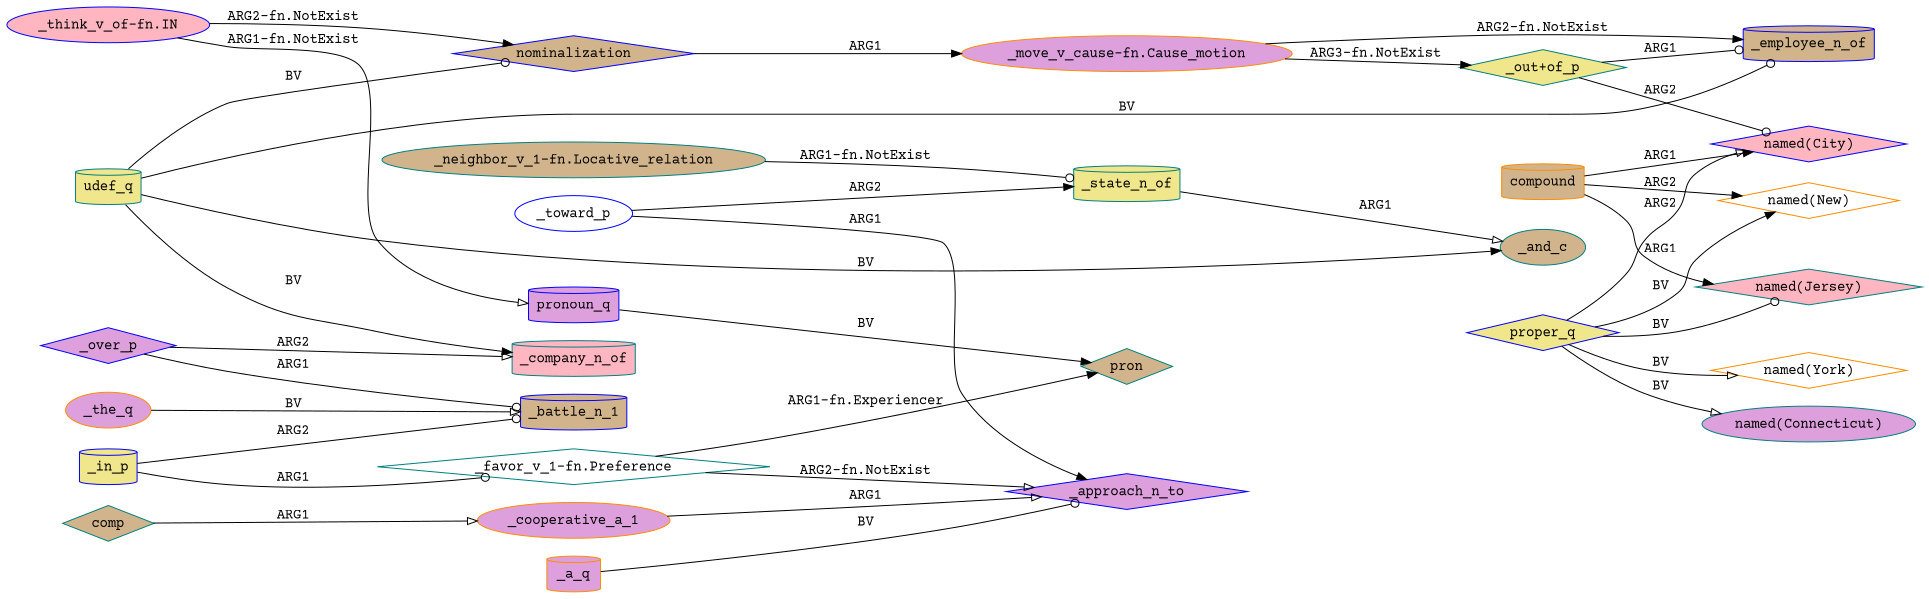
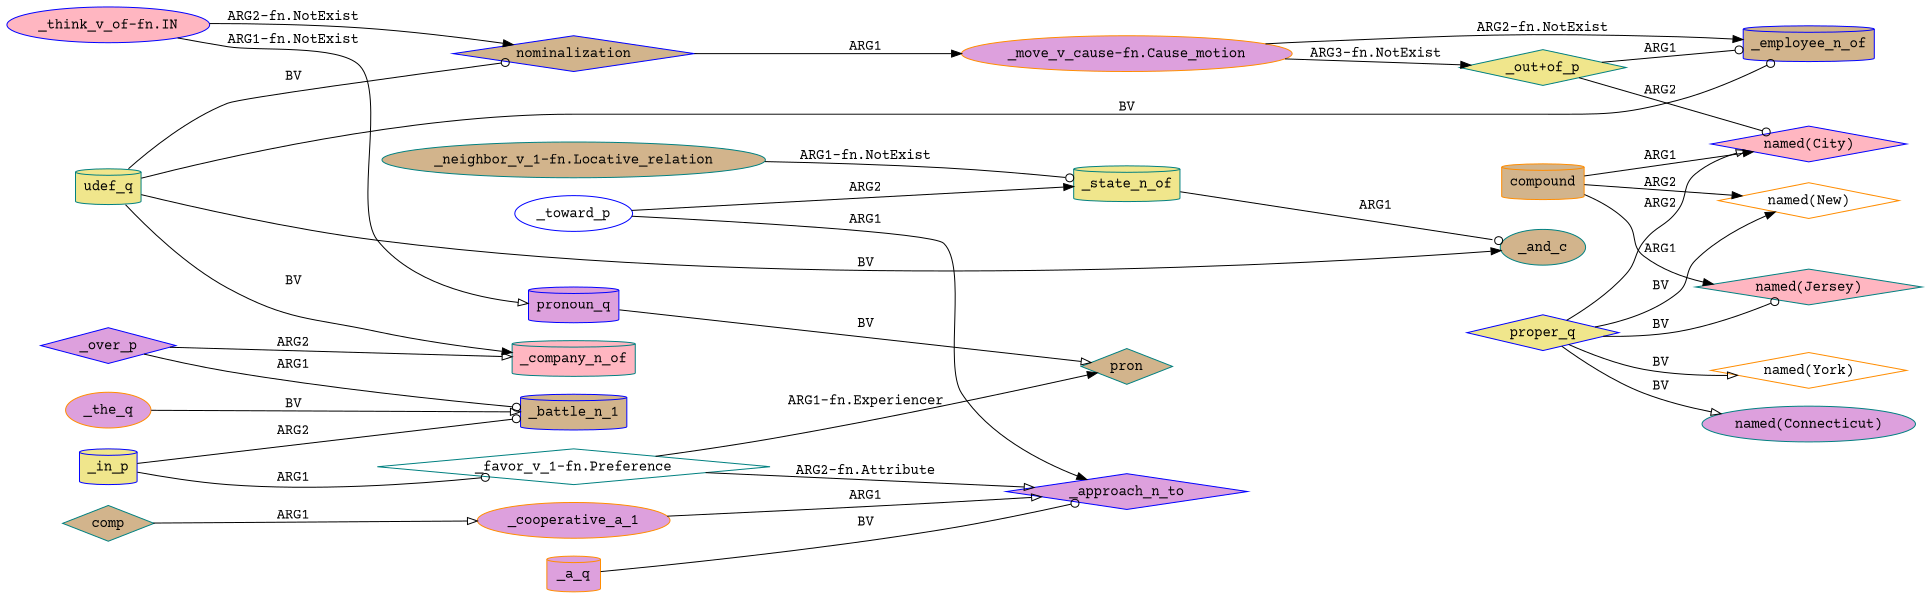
edge "_state_n_of" -> "_and_c": arrowhead onormal -> odot
edge "pronoun_q" -> "pron": arrowhead normal -> onormal
edge "_favor_v_1-fn.Preference" -> "_approach_n_to": label "ARG2-fn.NotExist" -> "ARG2-fn.Attribute"
